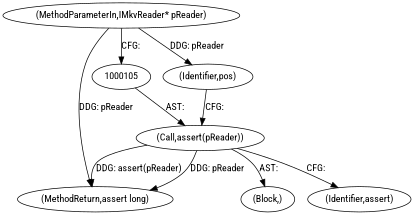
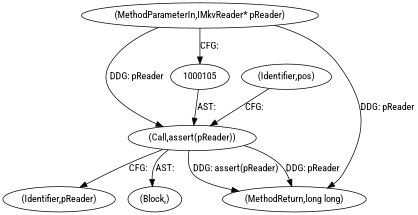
edge "(MethodParameterIn,IMkvReader* pReader)" -> "(Identifier,pos)": now "(MethodParameterIn,IMkvReader* pReader)" -> "(Call,assert(pReader))"
node "(MethodReturn,assert long)": label "(MethodReturn,assert long)" -> "(MethodReturn,long long)"
node "(Identifier,assert)": label "(Identifier,assert)" -> "(Identifier,pReader)"
